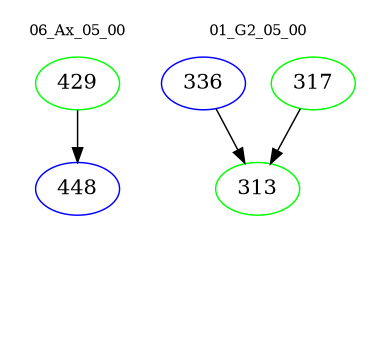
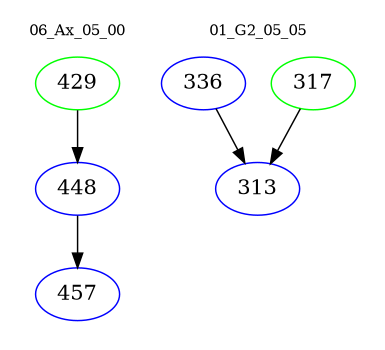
cluster "01_G2_05_00": label "01_G2_05_00" -> "01_G2_05_05"
node "313": color green -> blue
node "457": added
